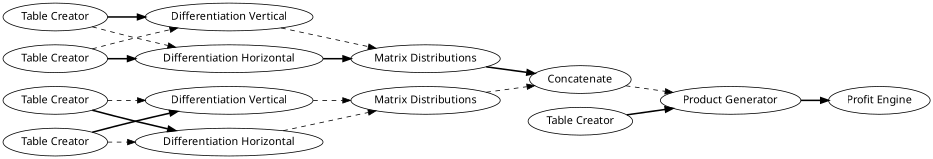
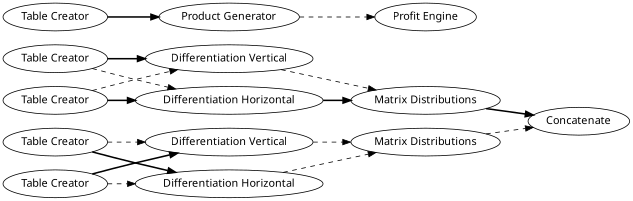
edge "Concatenate" -> "Product Generator": removed
edge "Product Generator" -> "Profit Engine": style bold -> dashed
